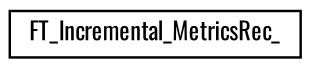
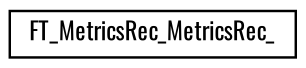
node "FT_Incremental_MetricsRec_": label "FT_Incremental_MetricsRec_" -> "FT_MetricsRec_MetricsRec_"
